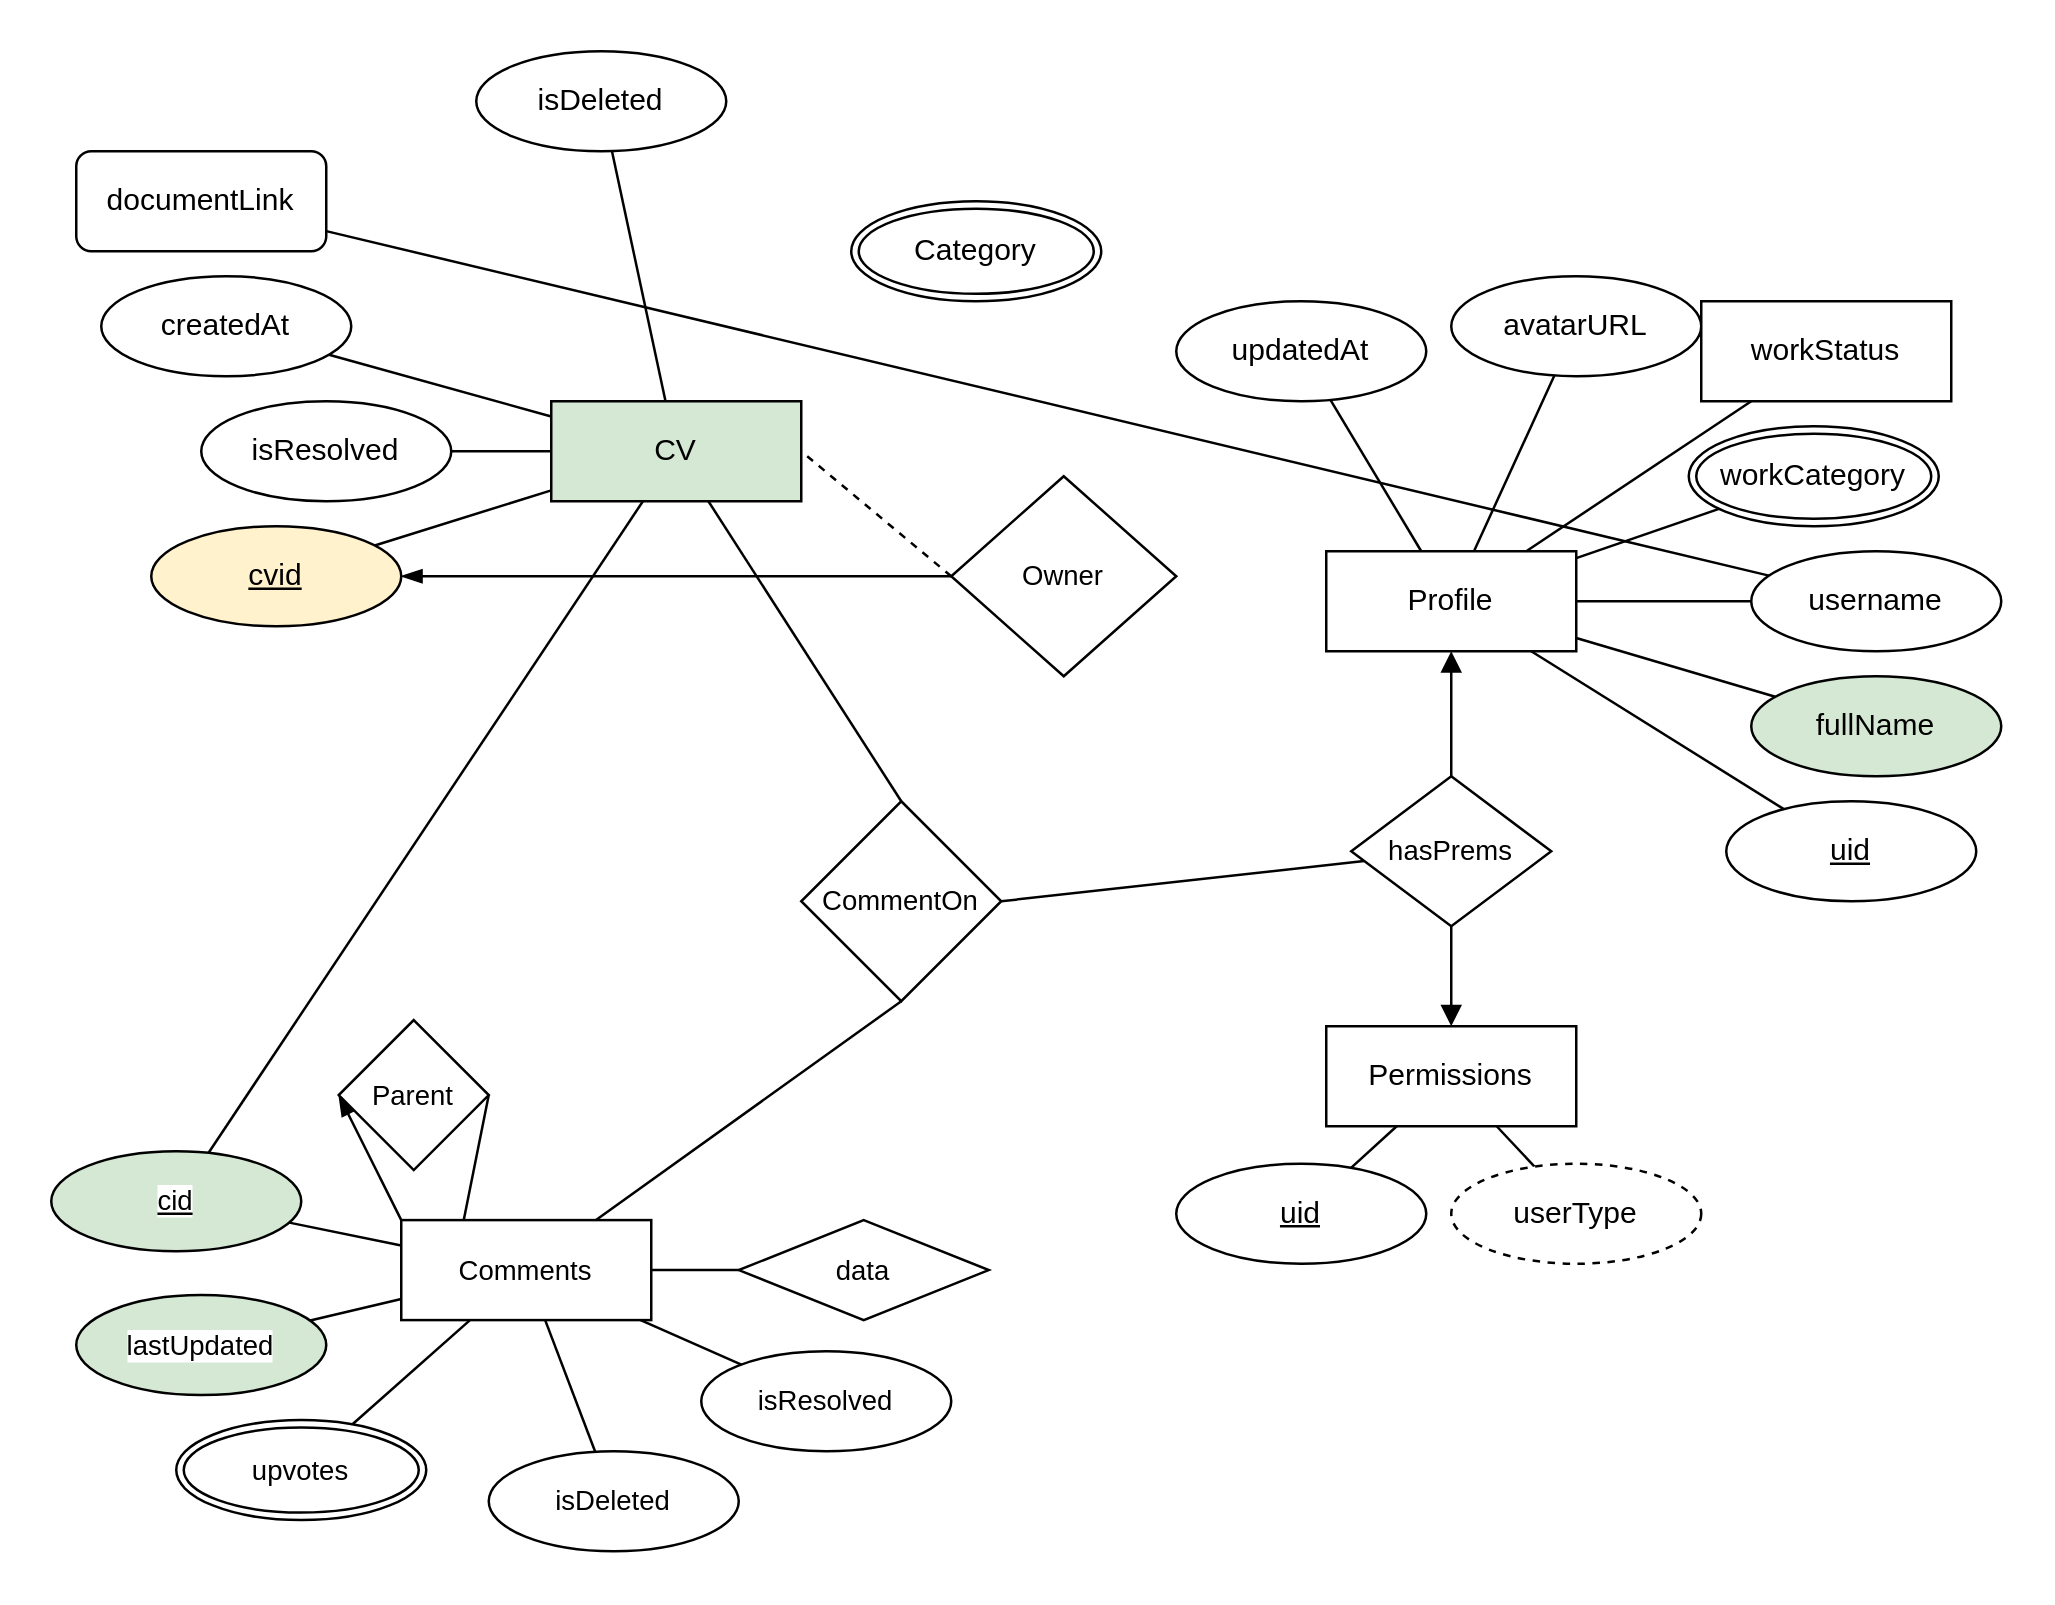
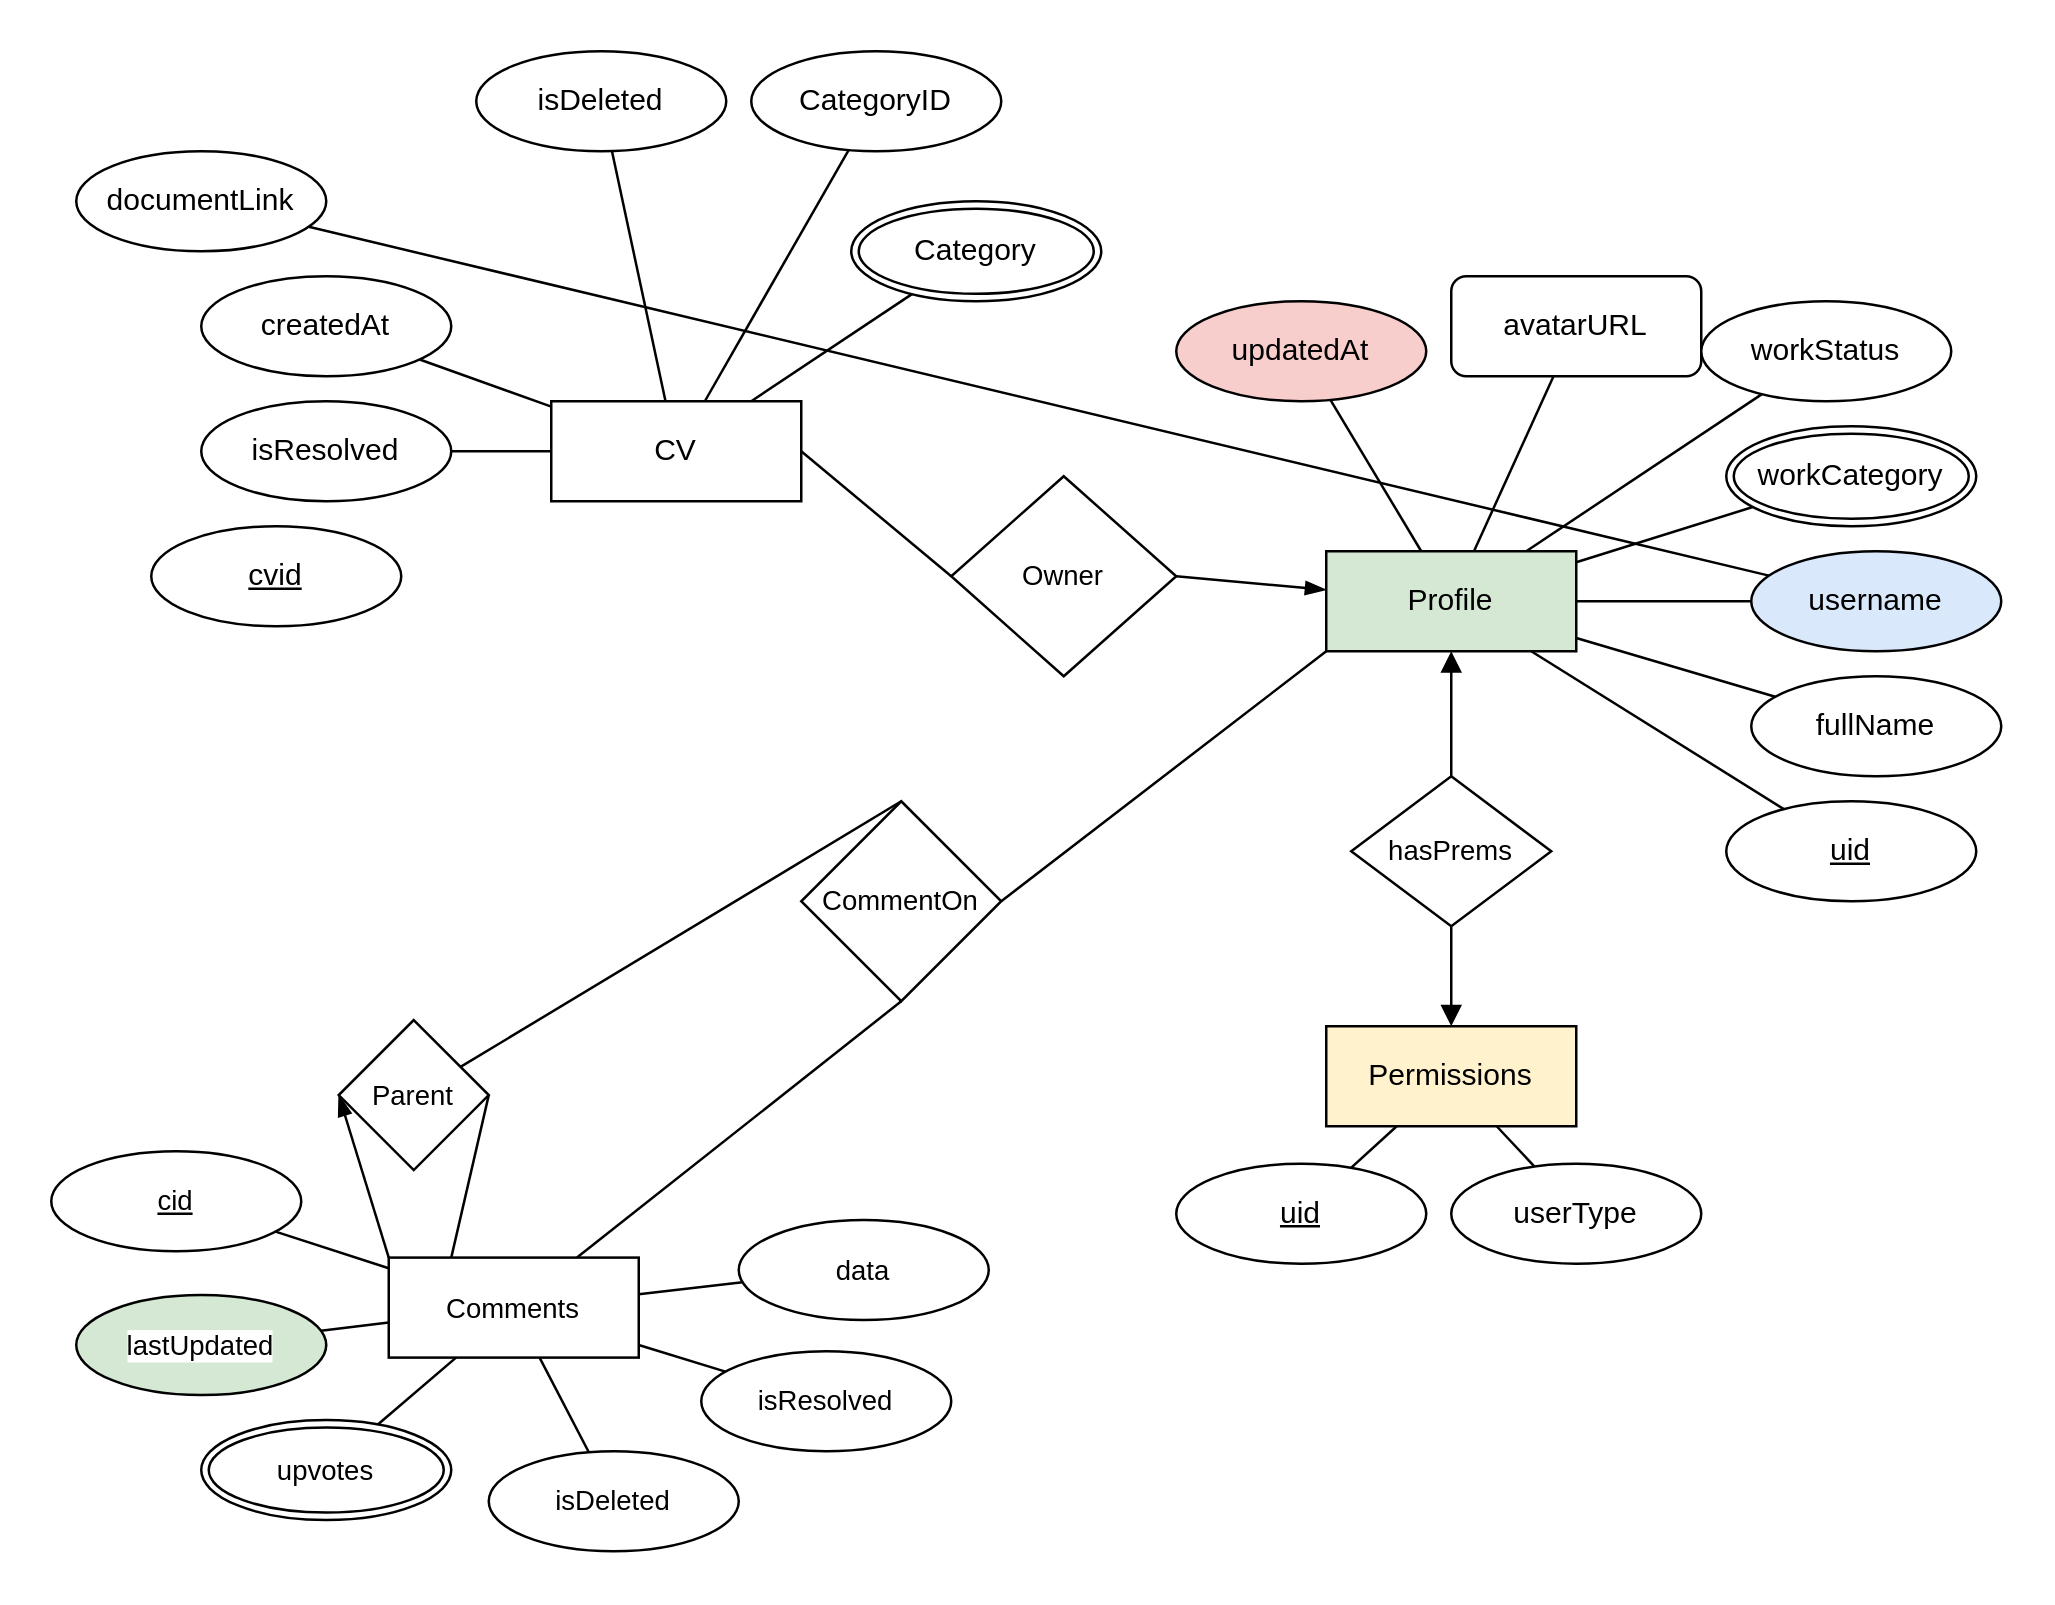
node "CategoryID": added
node "documentLink": shape rounded rectangle -> ellipse
edge "CategoryID" -- "CV": added
node "createdAt": moved (226, 326) -> (326, 326)
node "avatarURL": shape ellipse -> rounded rectangle
node "updatedAt": fillcolor #ffffff -> #f8cecc
node "workStatus": shape rectangle -> ellipse
node "CV": fillcolor #d5e8d4 -> #ffffff
node "workCategory": moved (1814, 476) -> (1851, 476)
edge "CV" -- "Owner": style dashed -> solid
edge "CV" -- "cvid": removed
node "cvid": fillcolor #fff2cc -> #ffffff
edge "Owner" -> "cvid": now "Owner" -> "Profile"
node "Profile": fillcolor #ffffff -> #d5e8d4
node "username": fillcolor #ffffff -> #dae8fc
edge "CV" -- "CommentOn": now "Parent" -- "CommentOn"
node "fullName": fillcolor #d5e8d4 -> #ffffff
edge "CV" -- "cid": now "CV" -- "Category"
edge "hasPrems" -- "CommentOn": now "Profile" -- "CommentOn"
node "Permissions": fillcolor #ffffff -> #fff2cc
node "cid": fillcolor #d5e8d4 -> #ffffff
node "userType": style dashed -> solid
node "Comments": moved (526, 1270) -> (514, 1308)
node "data": shape diamond -> ellipse
node "upvotes": moved (301, 1470) -> (326, 1470)
